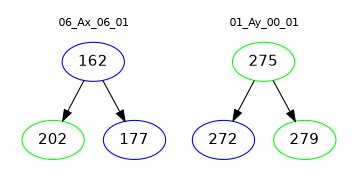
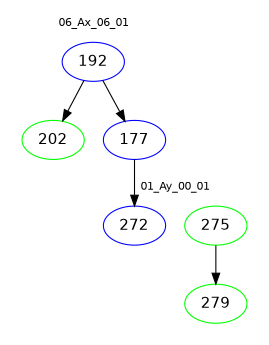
node "162": label "162" -> "192"
edge "275" -> "272": now "177" -> "272"
